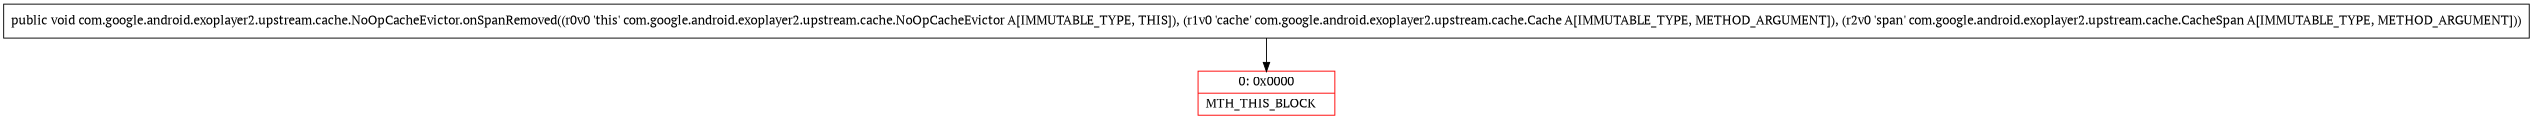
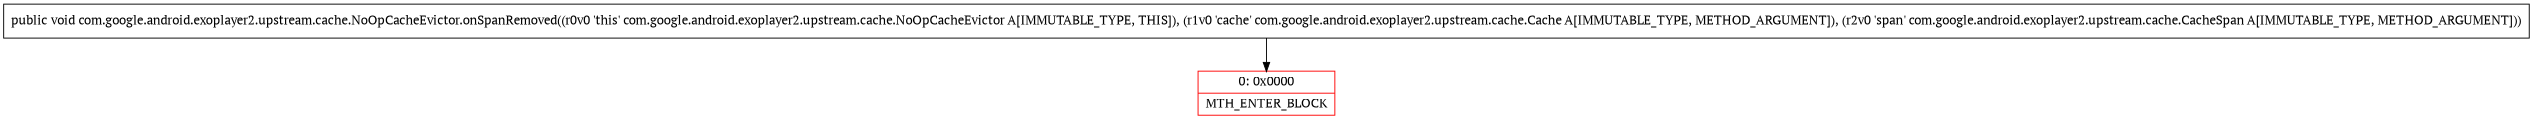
node "0: 0x0000": text "MTH_THIS_BLOCK" -> "MTH_ENTER_BLOCK"
